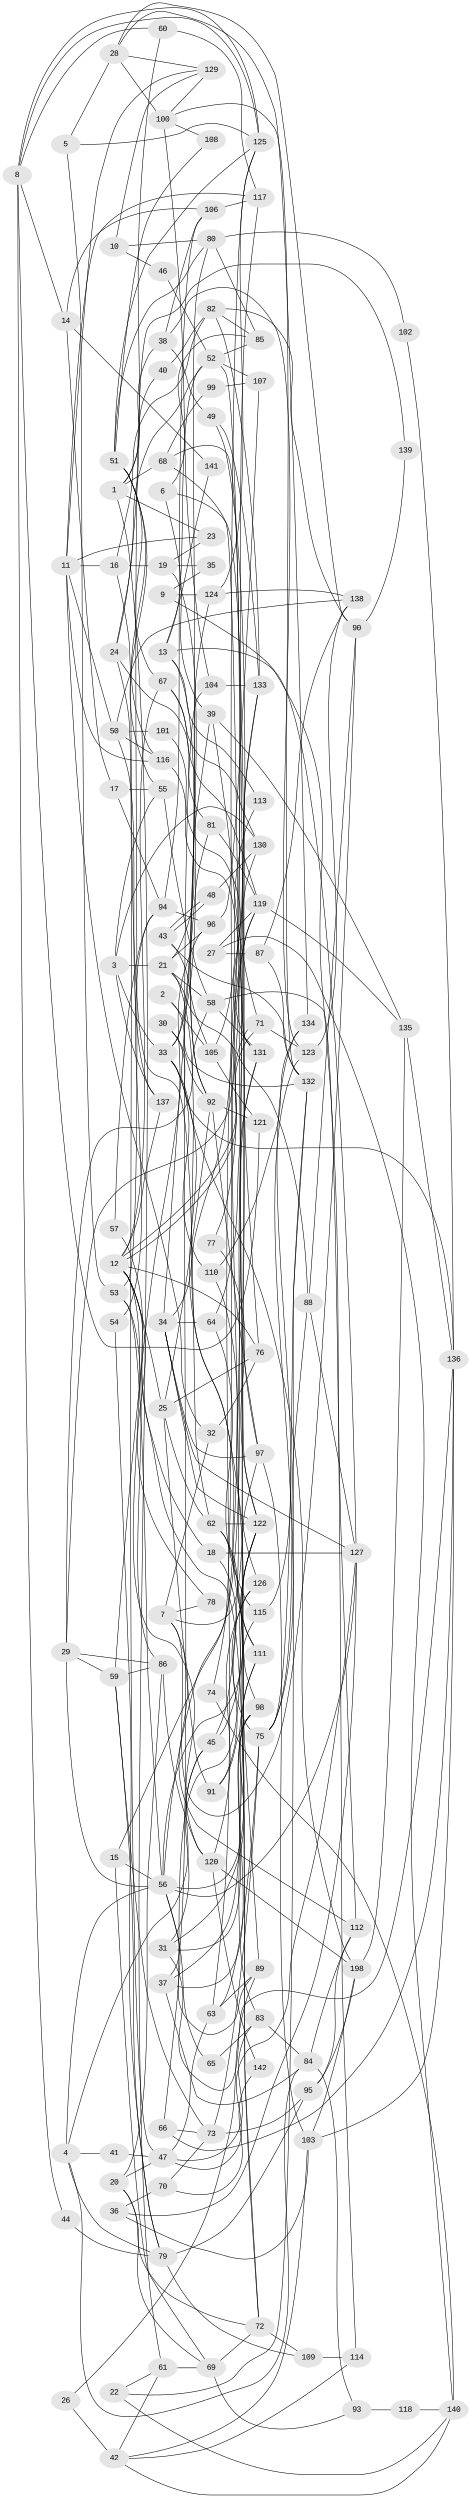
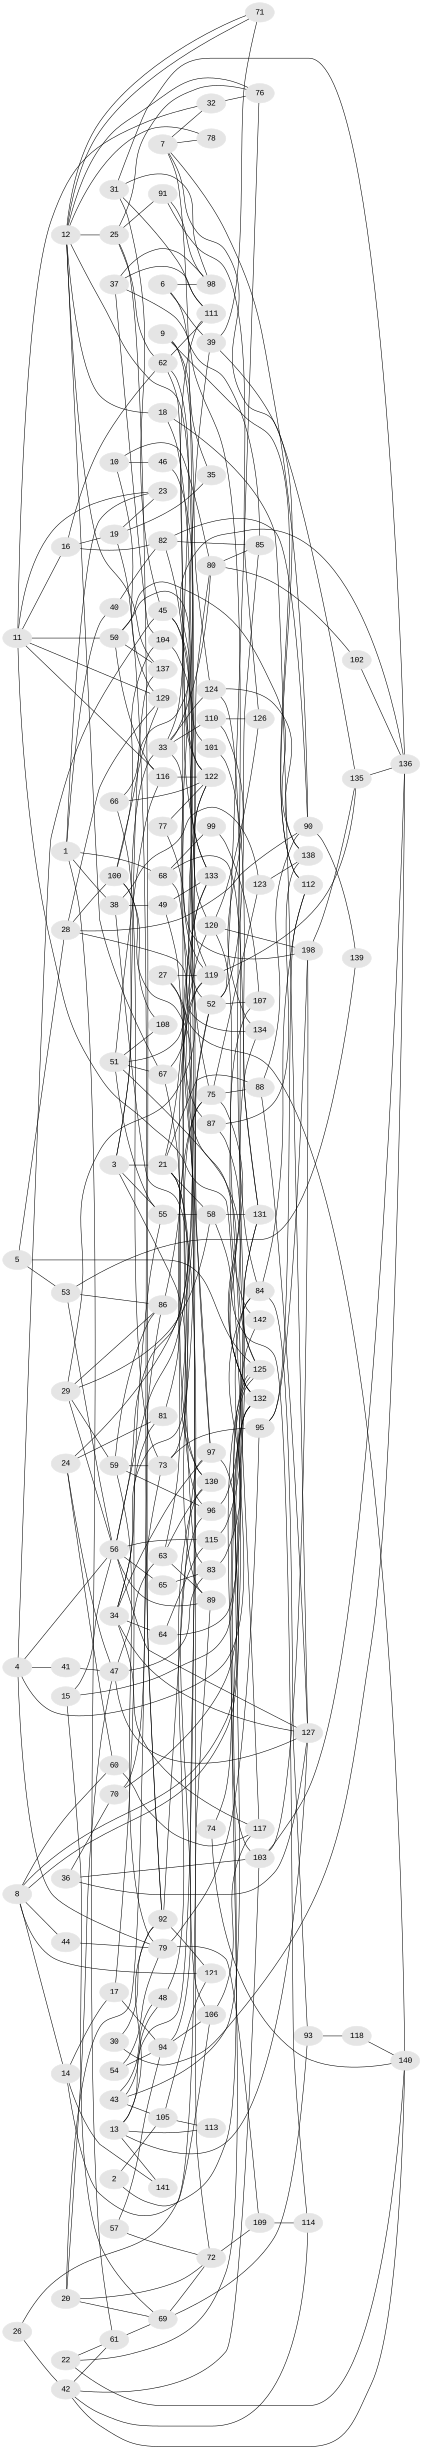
edge "71" -- "123": removed
